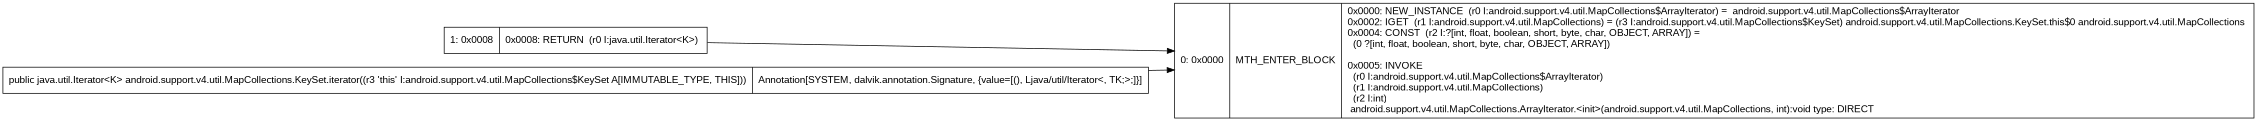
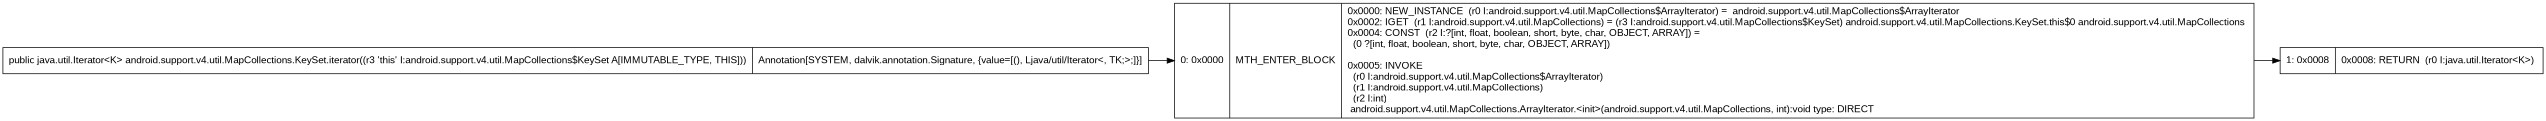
edge "1: 0x0008" -> "0: 0x0000": reversed
